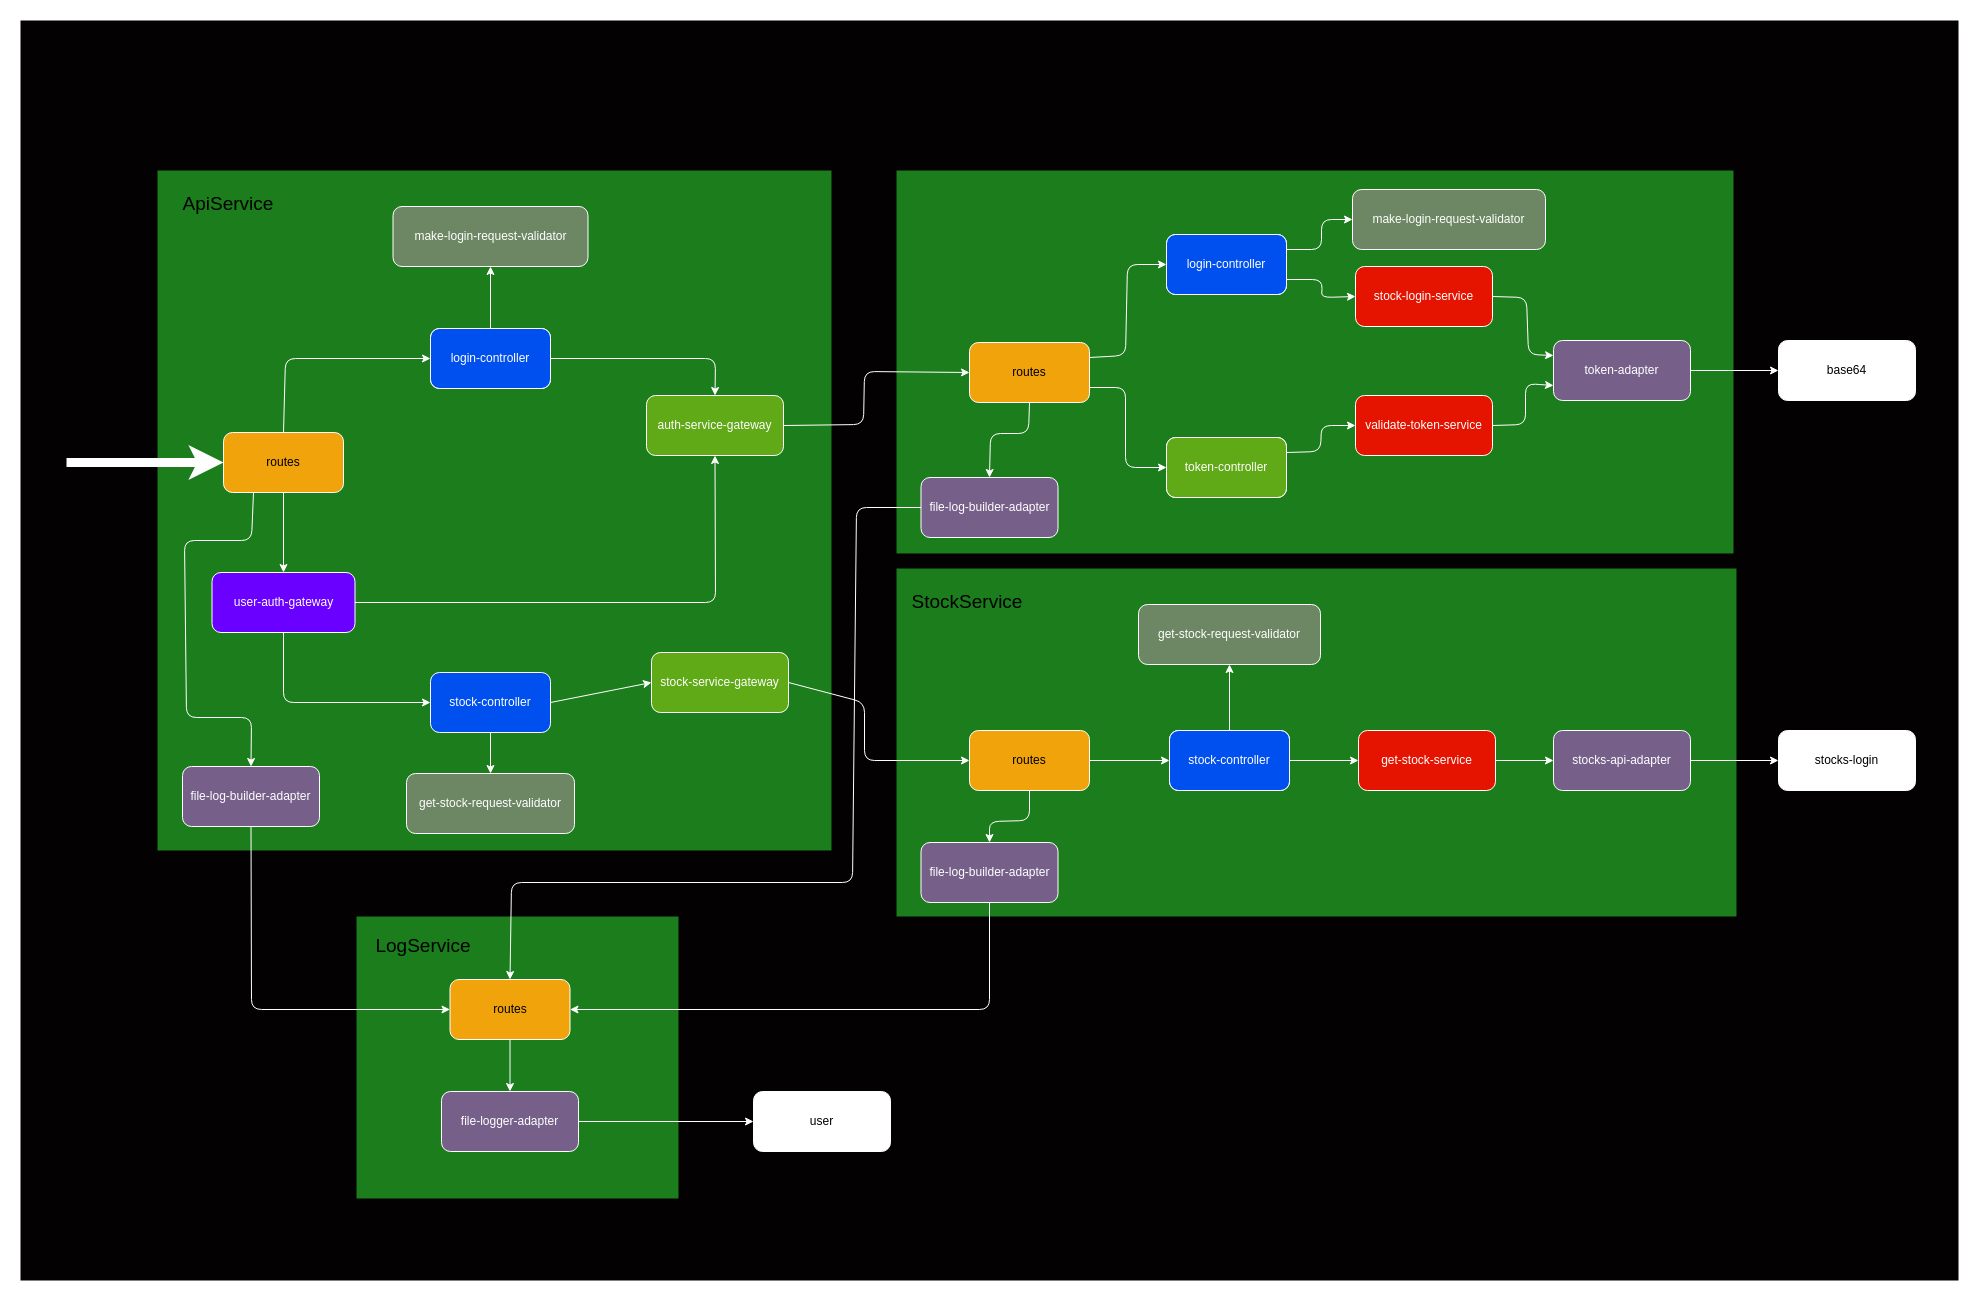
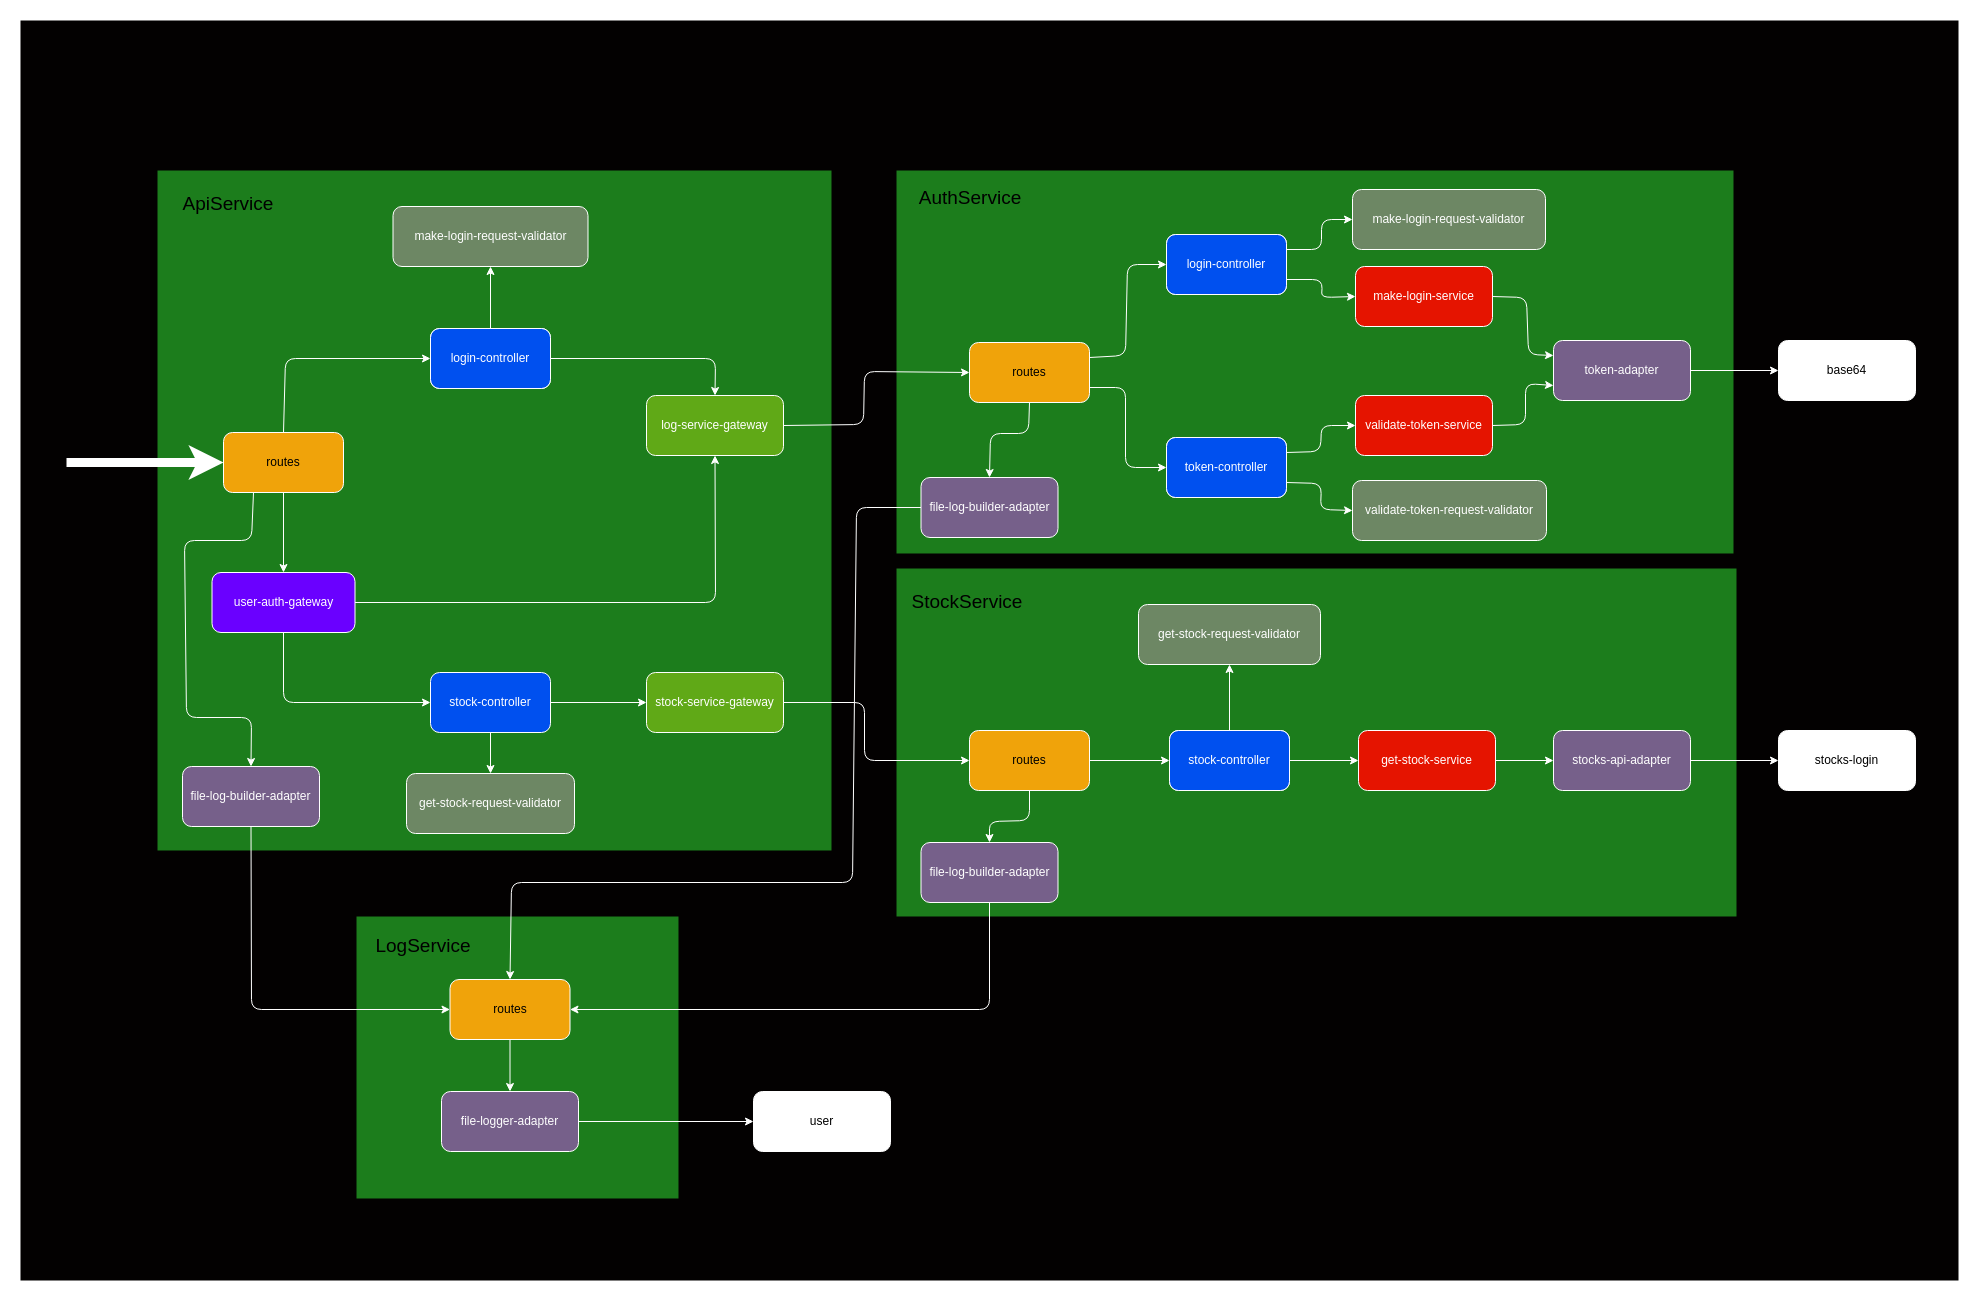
node "AuthService": added
node "stock-login-service": label "stock-login-service" -> "make-login-service"
node "auth-service-gateway": label "auth-service-gateway" -> "log-service-gateway"
node "token-controller": fillcolor #60a917 -> #0050ef
edge "token-controller" -> "validate-token-request-validator": added
node "validate-token-request-validator": added
node "stock-service-gateway": moved (720, 683) -> (715, 703)
